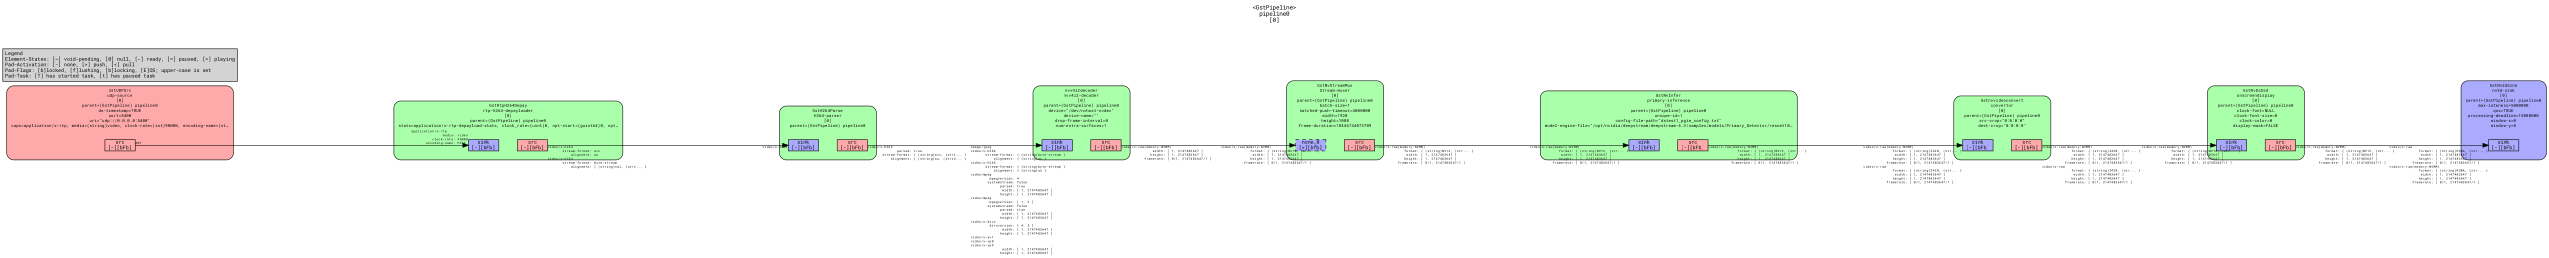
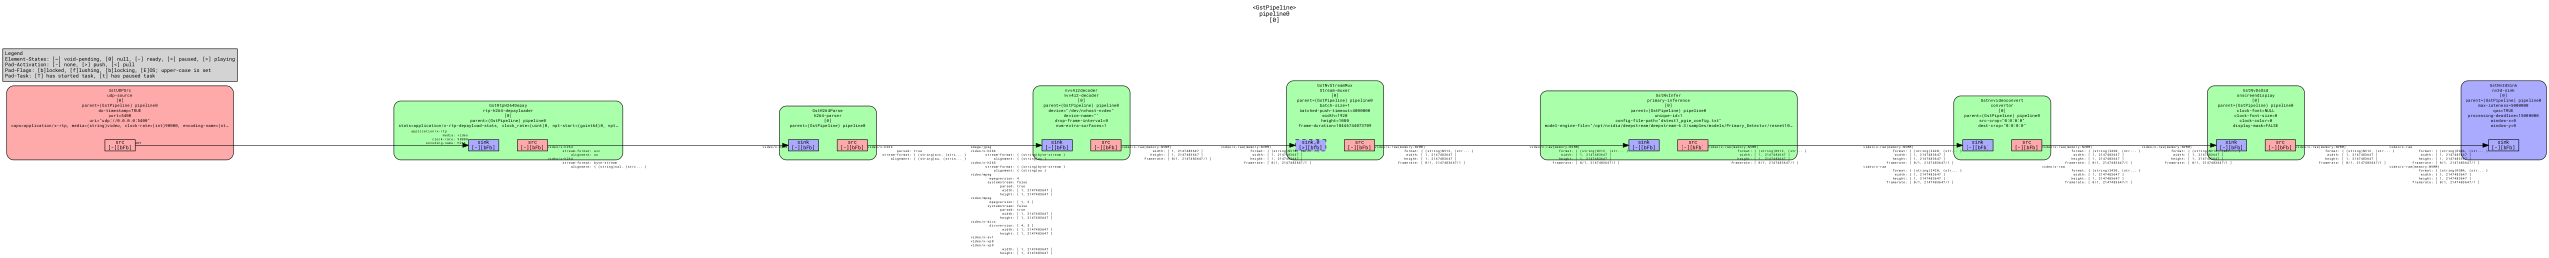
node "none_0 [>][bfb]": label "none_0 [>][bfb]" -> "sink_0 [>][bfb]"
